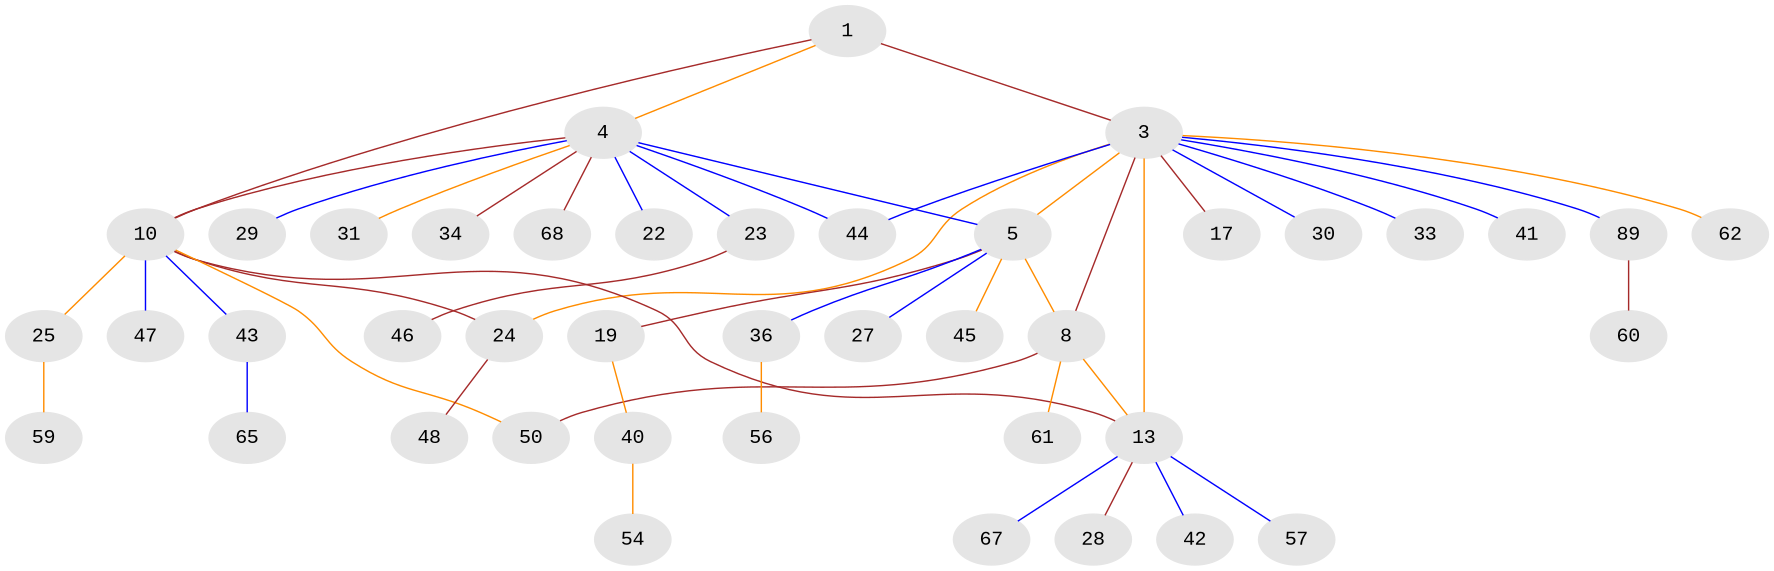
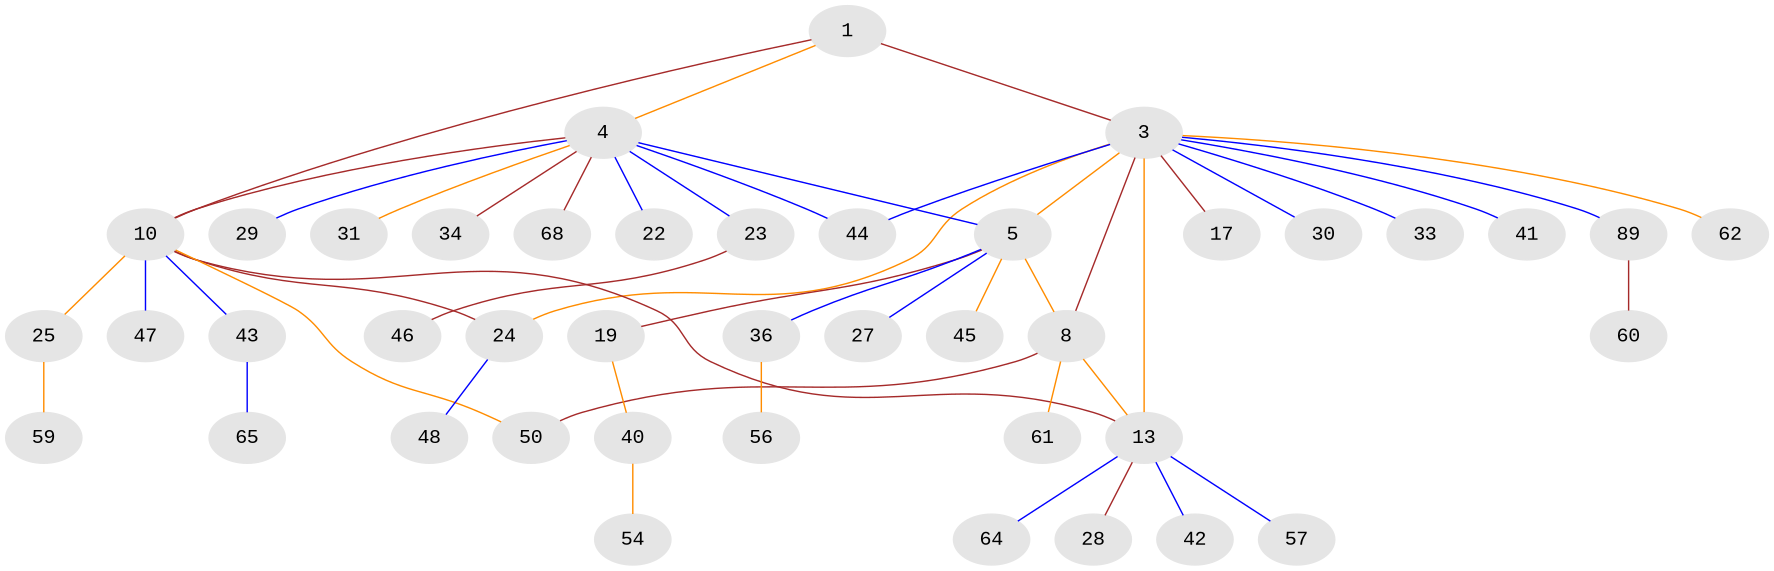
edge "24" -- "48": color brown -> blue
node "67": label "67" -> "64"
